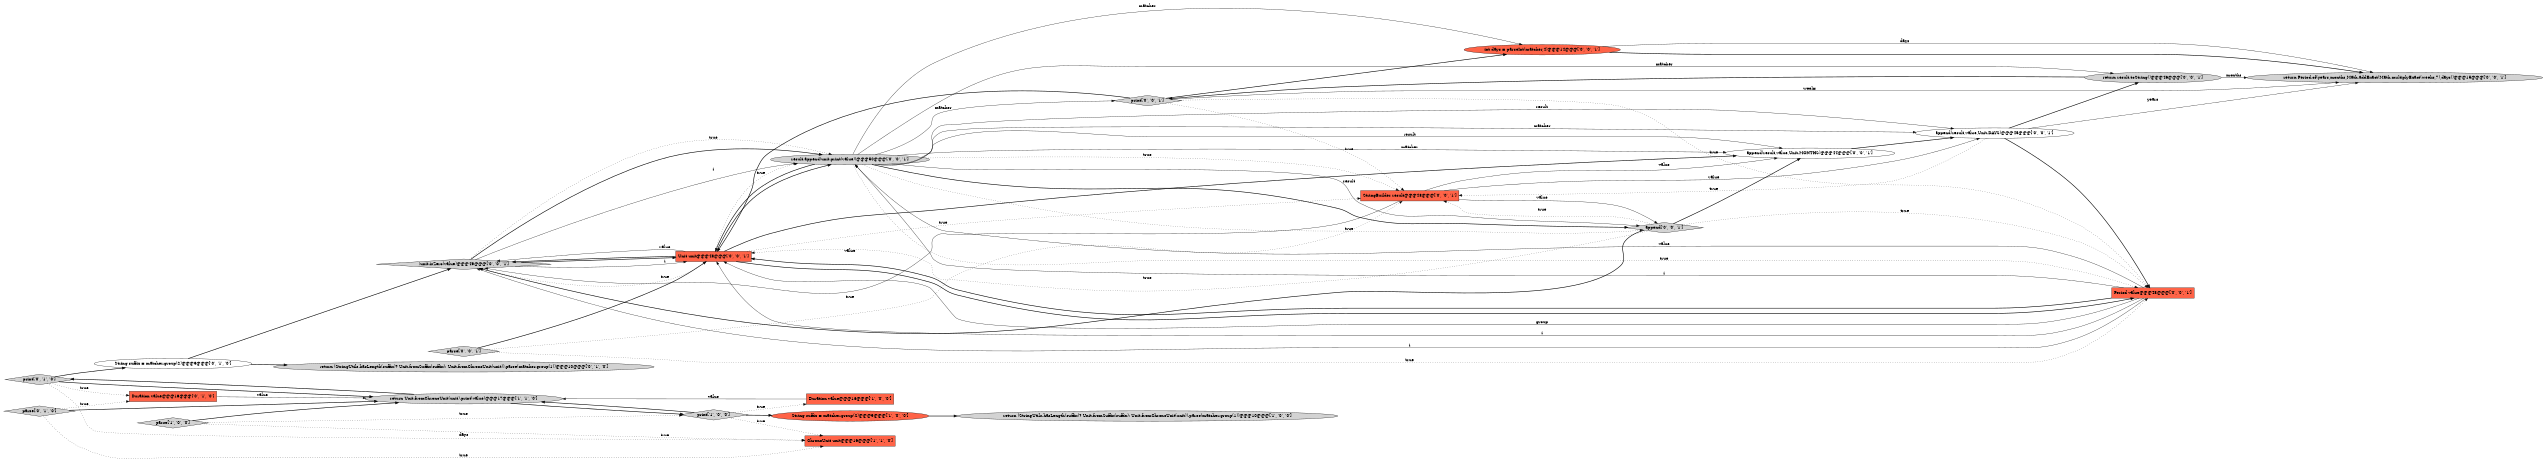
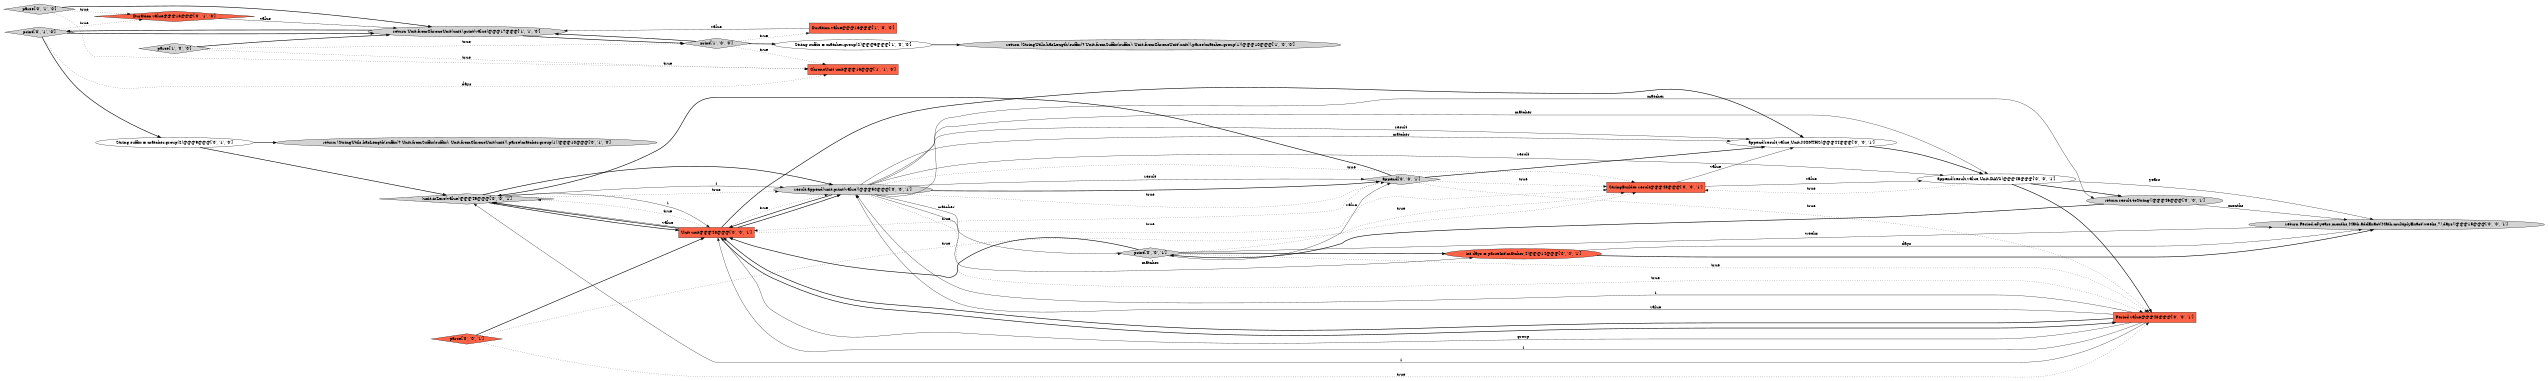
edge "StringBuilder result@@@48@@@['0', '0', '1']" -> "append['0', '0', '1']": now "print['0', '0', '1']" -> "append['0', '0', '1']"
edge "StringBuilder result@@@48@@@['0', '0', '1']" -> "!unit.isZero(value)@@@49@@@['0', '0', '1']": removed, label "value"
node "parse['0', '0', '1']": fillcolor lightgray -> tomato
node "Duration value@@@16@@@['0', '1', '0']": shape box -> diamond
node "String suffix = matcher.group(2)@@@9@@@['1', '0', '0']": fillcolor tomato -> white
